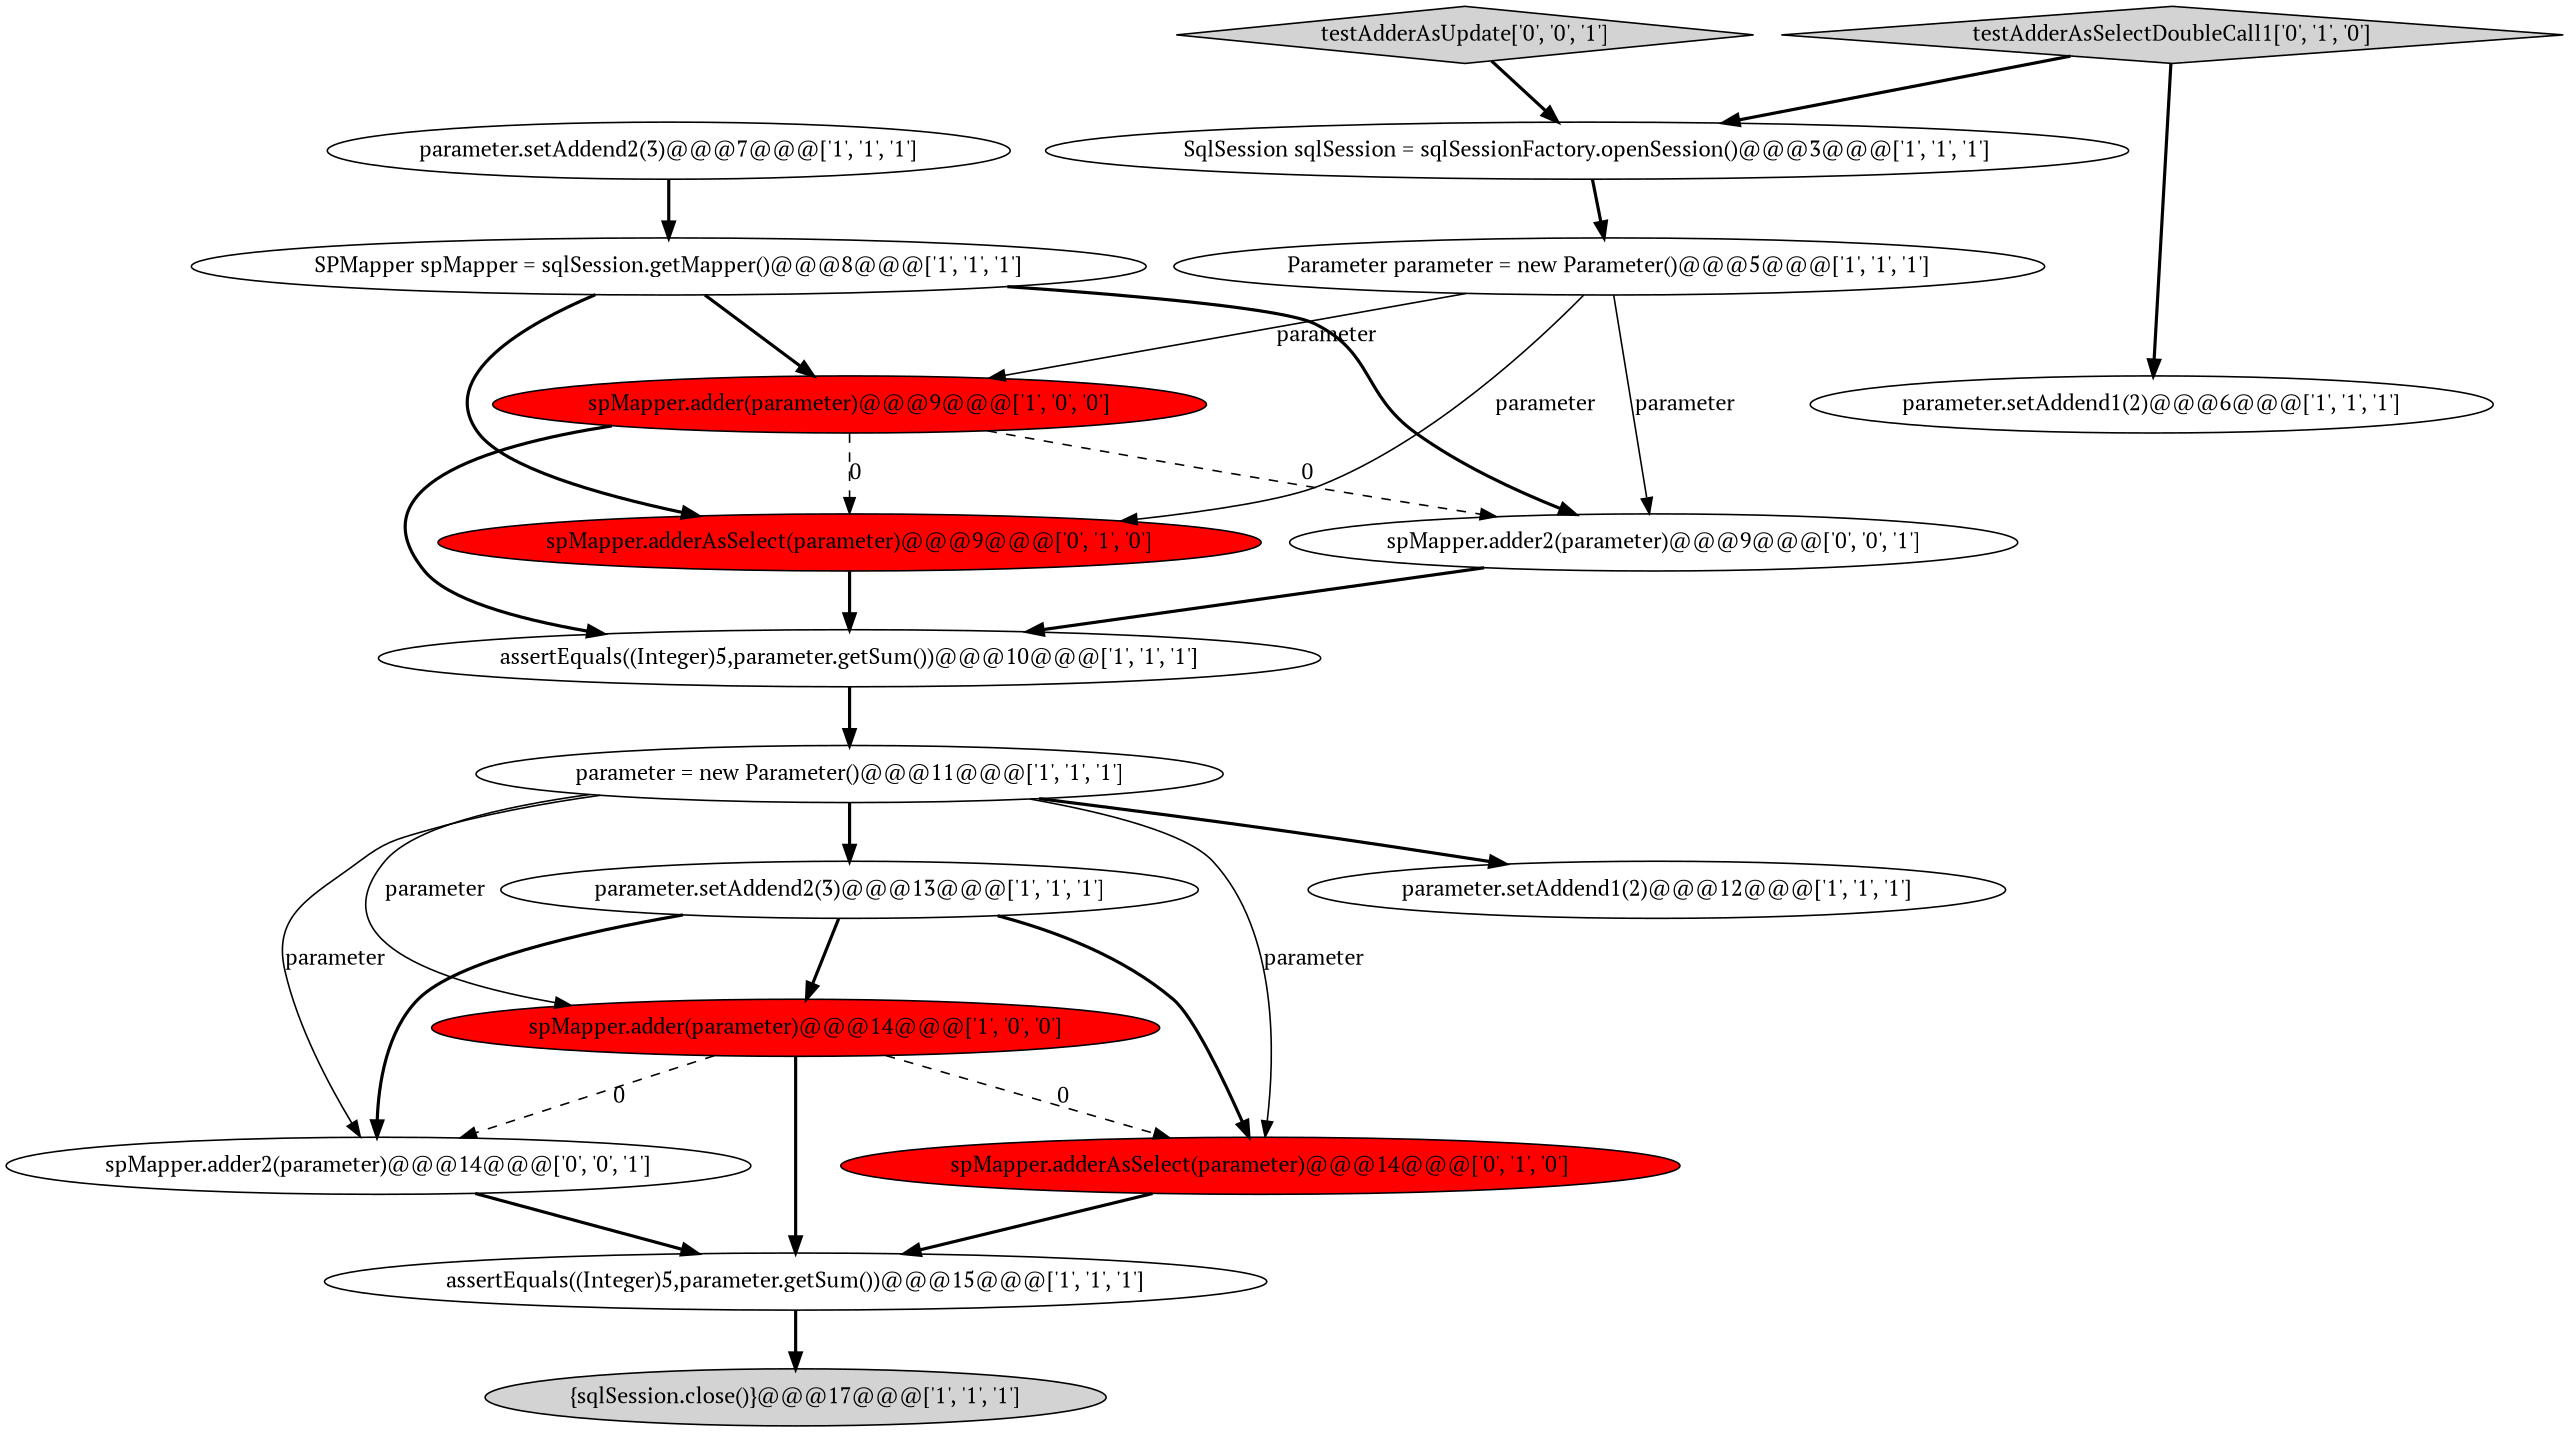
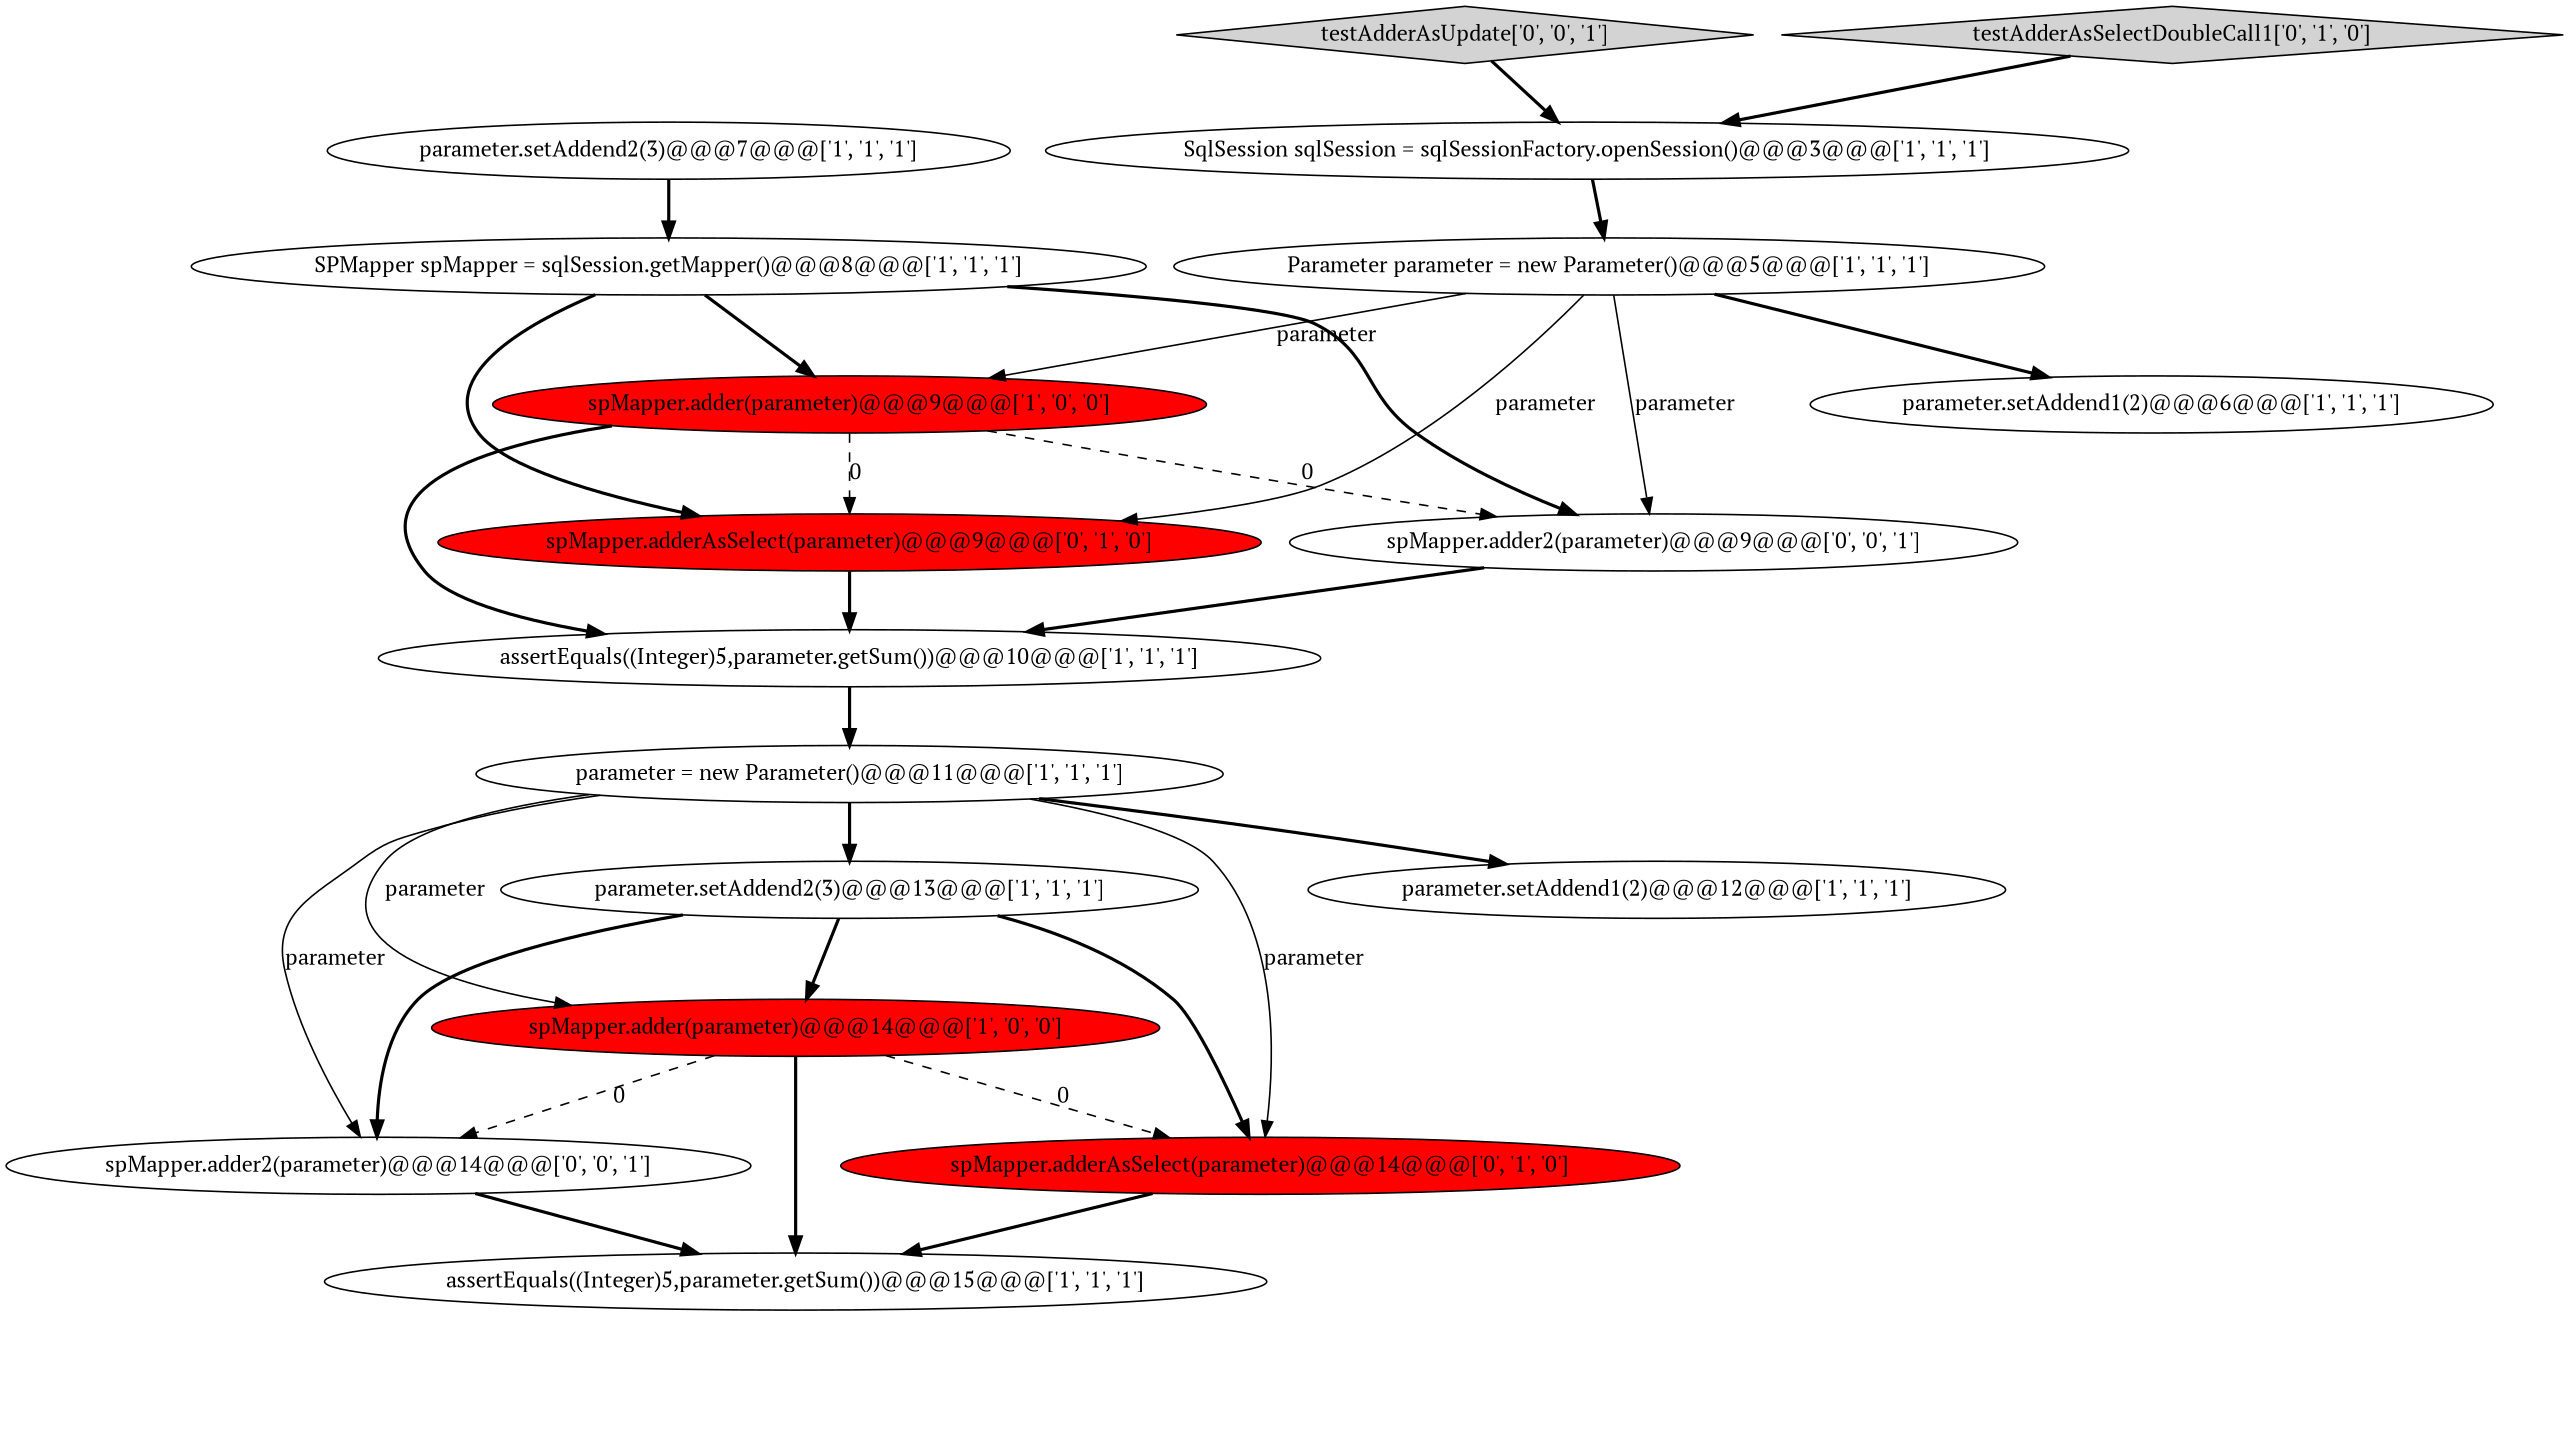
edge "testAdderAsSelectDoubleCall1['0', '1', '0']" -> "parameter.setAddend1(2)@@@6@@@['1', '1', '1']": now "Parameter parameter = new Parameter()@@@5@@@['1', '1', '1']" -> "parameter.setAddend1(2)@@@6@@@['1', '1', '1']"
node "{sqlSession.close()}@@@17@@@['1', '1', '1']": removed
